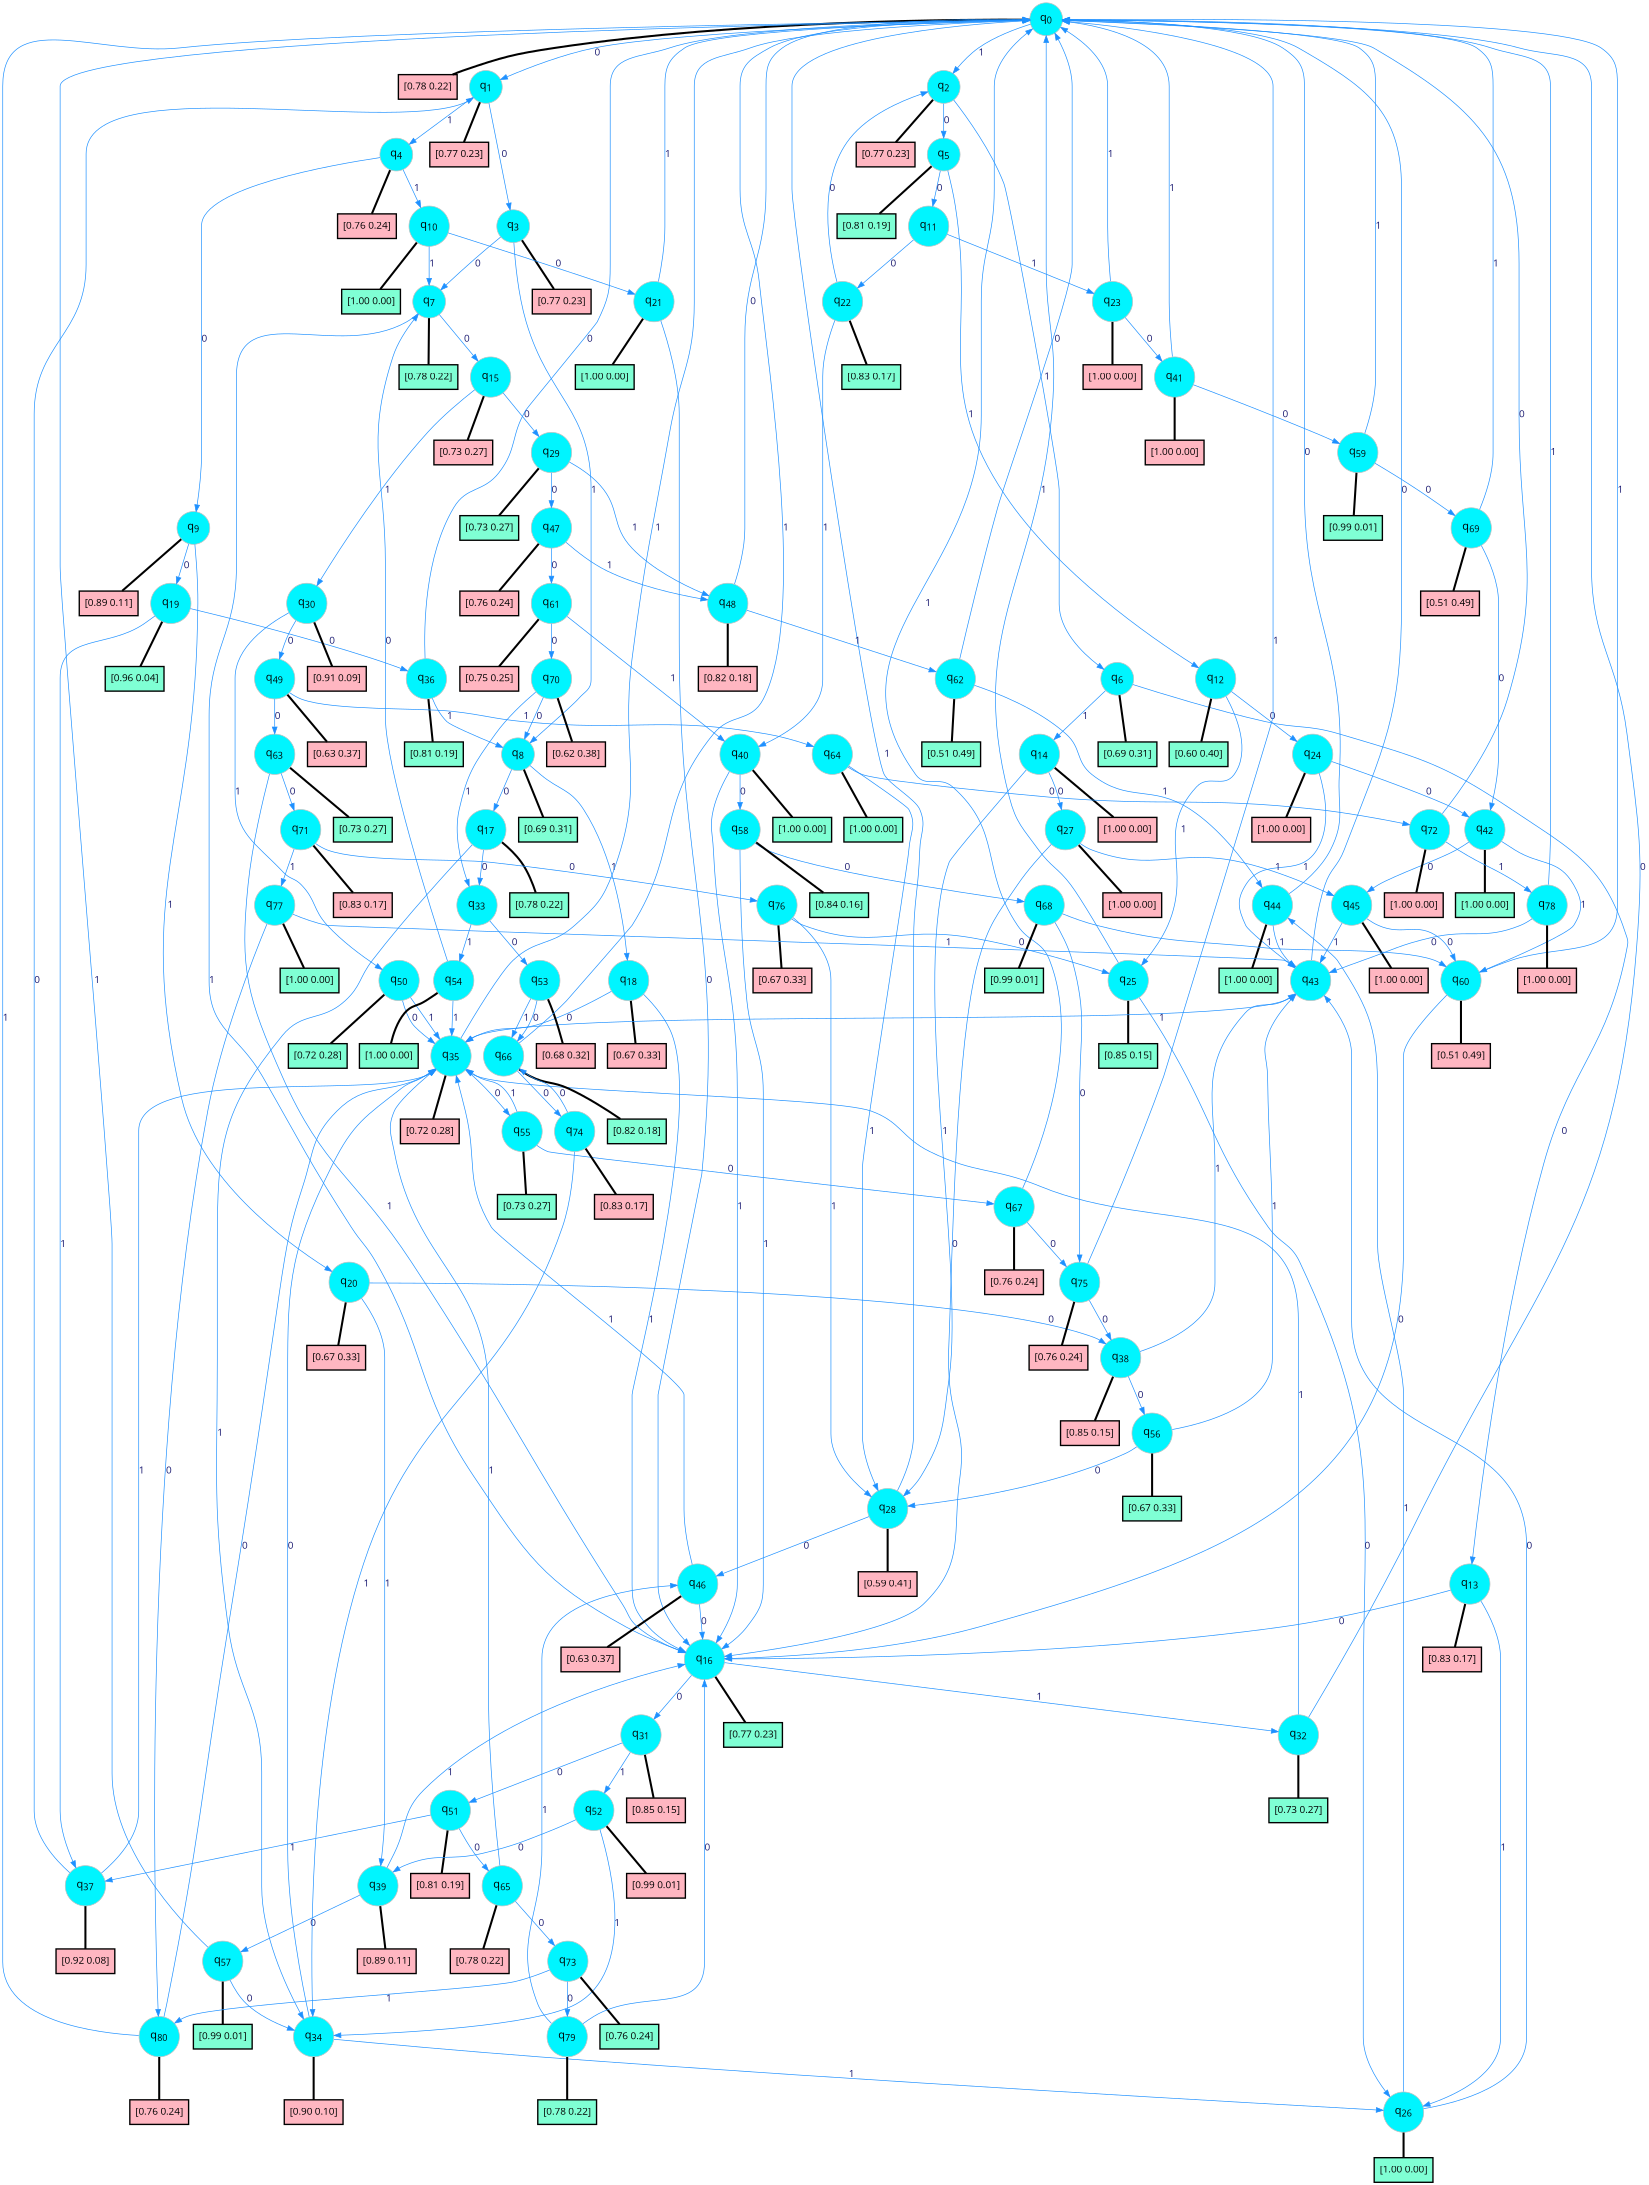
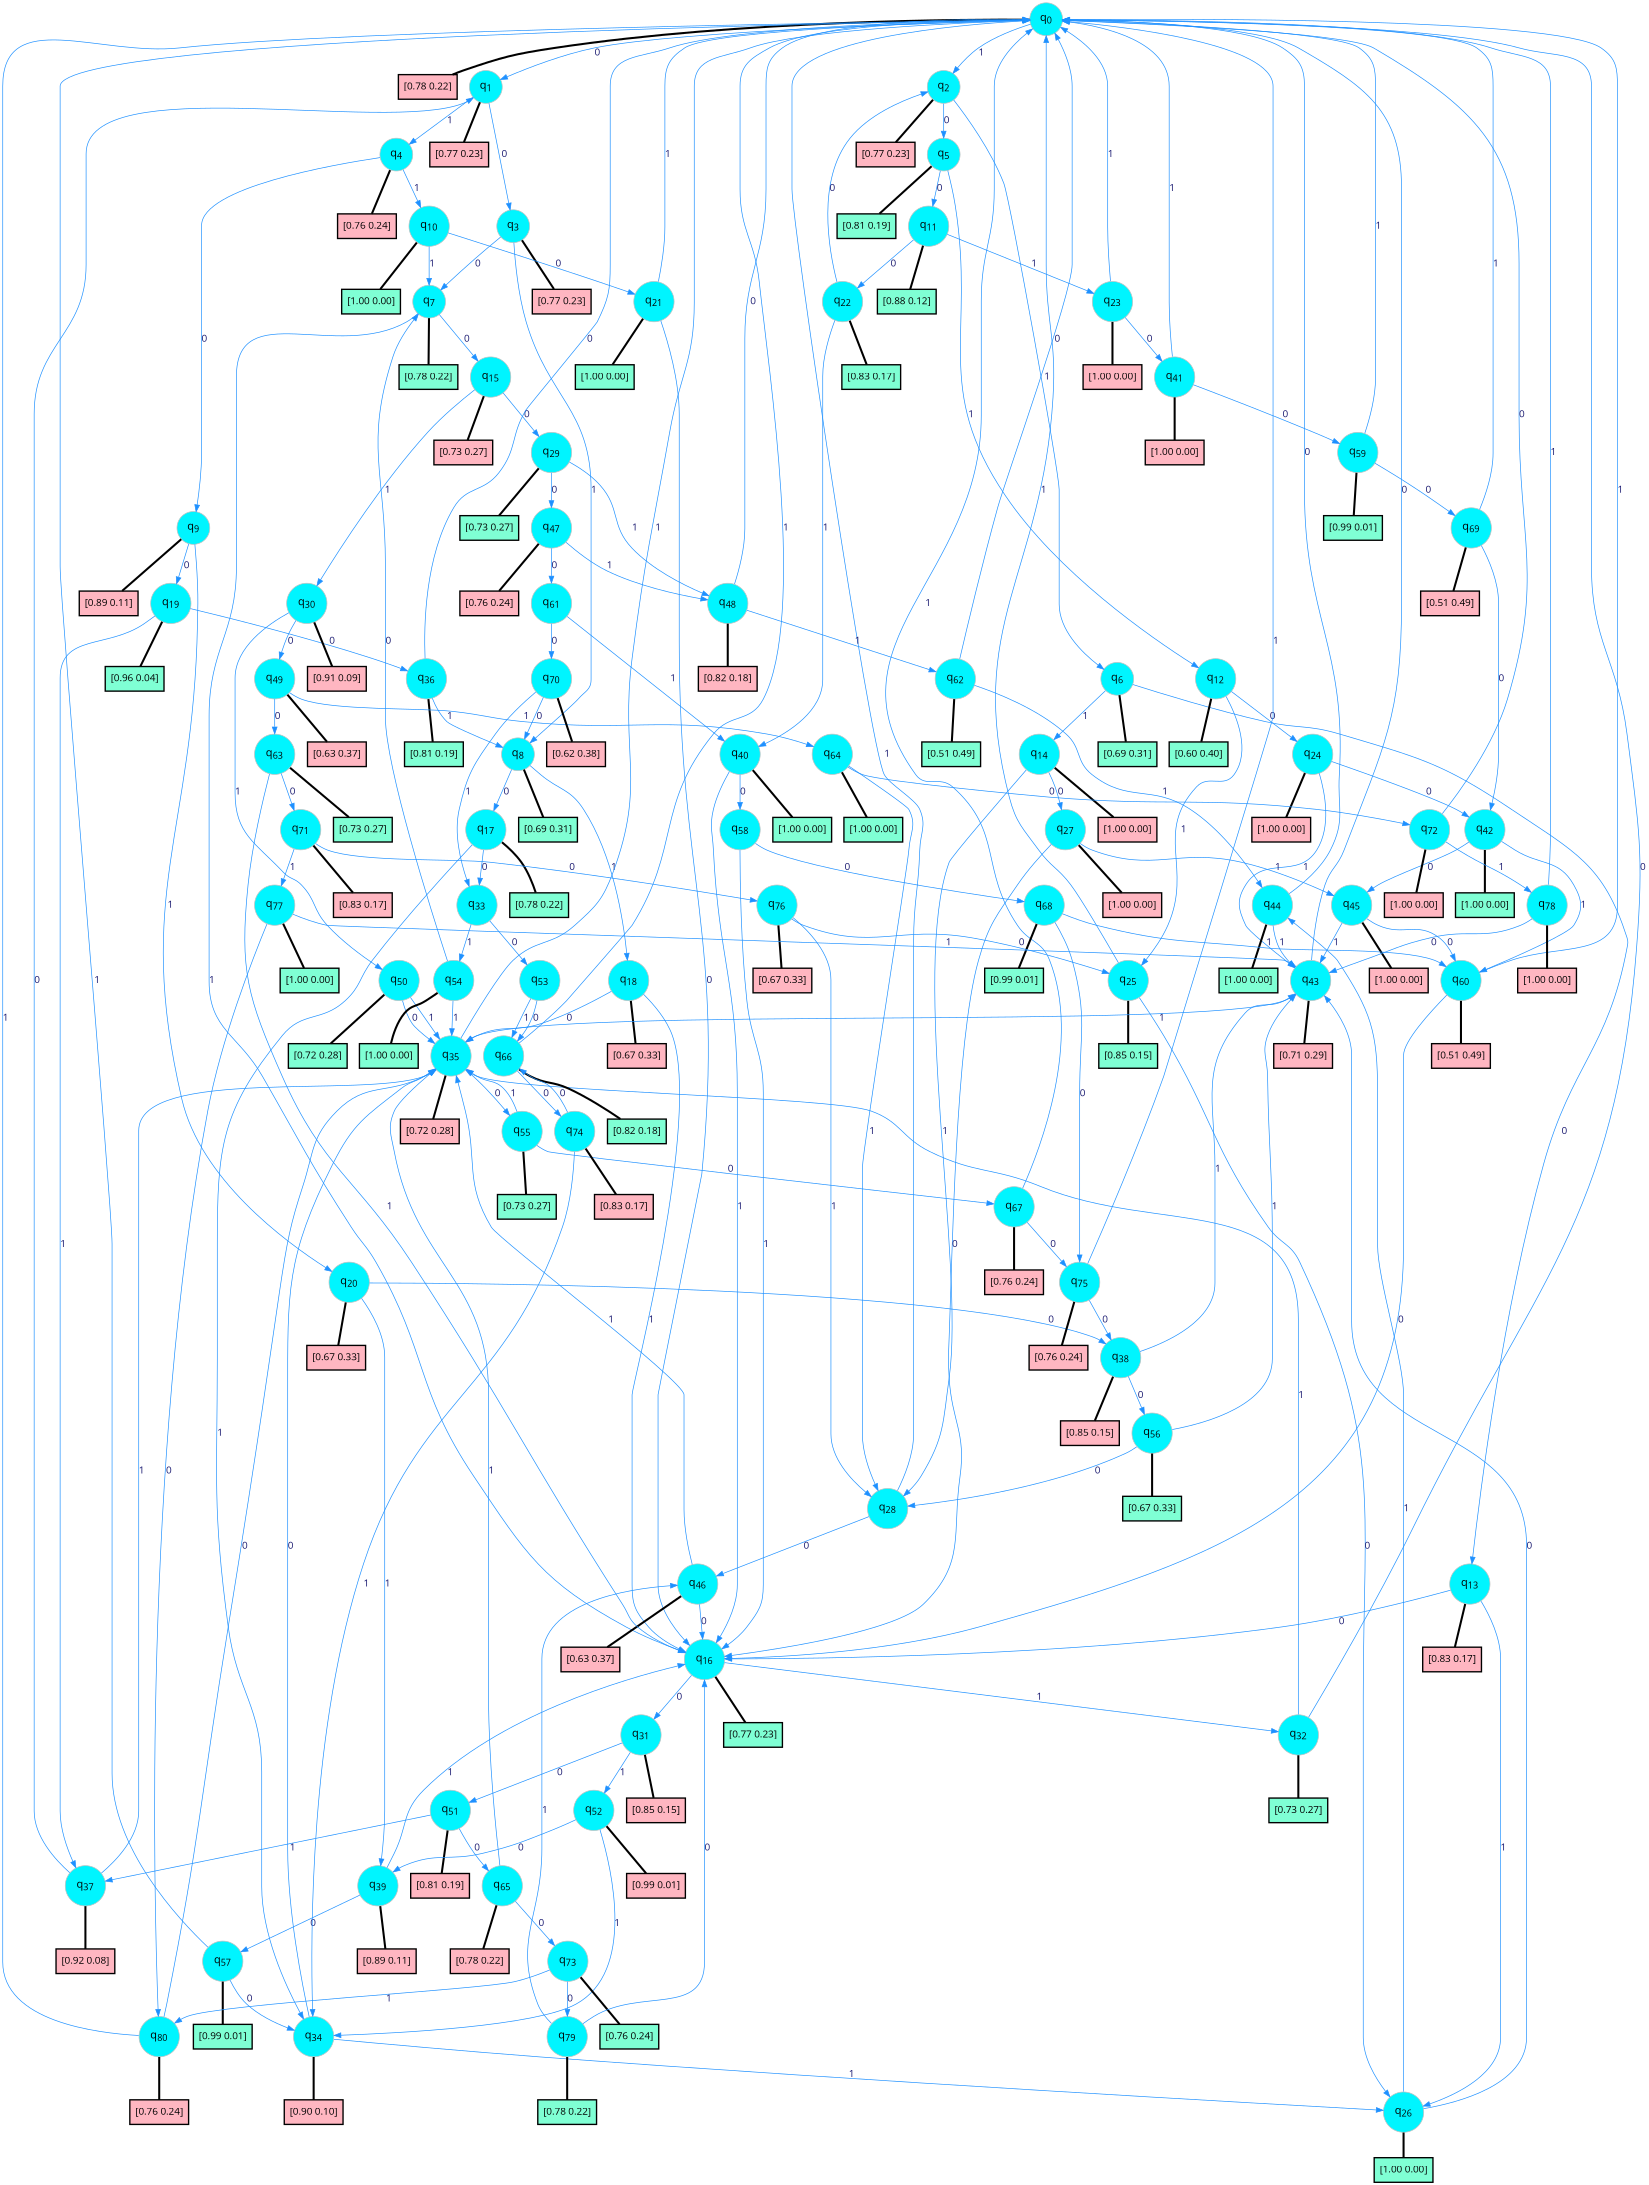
node "[0.88 0.12]": added
node "[0.75 0.25]": removed
node "[0.84 0.16]": removed
node "[0.68 0.32]": removed
node "[0.71 0.29]": added
node "[0.59 0.41]": removed
